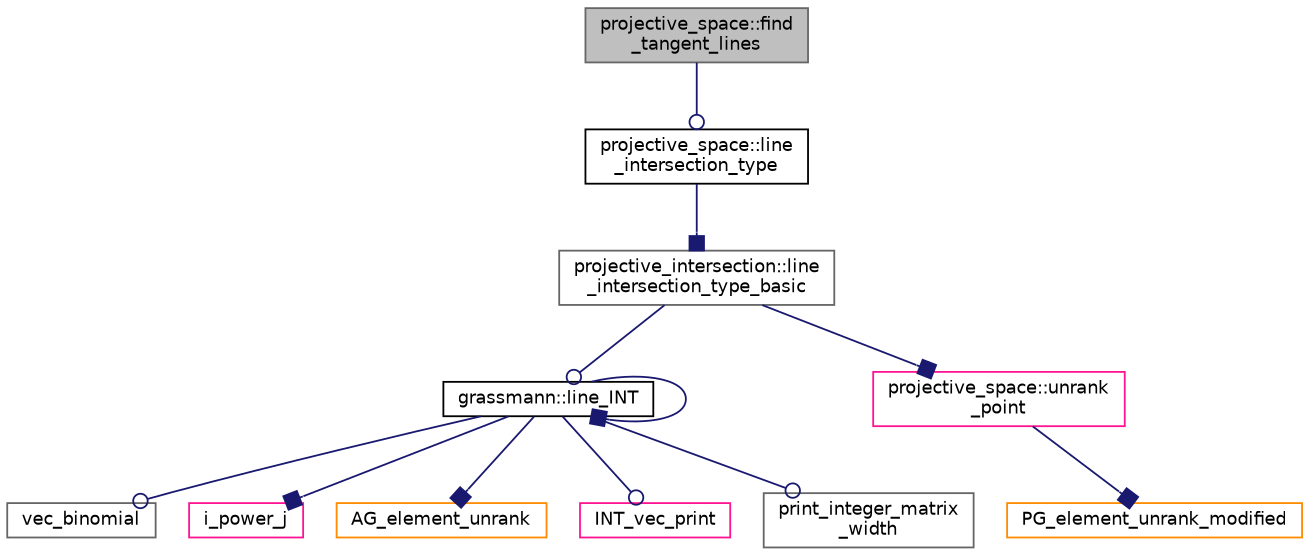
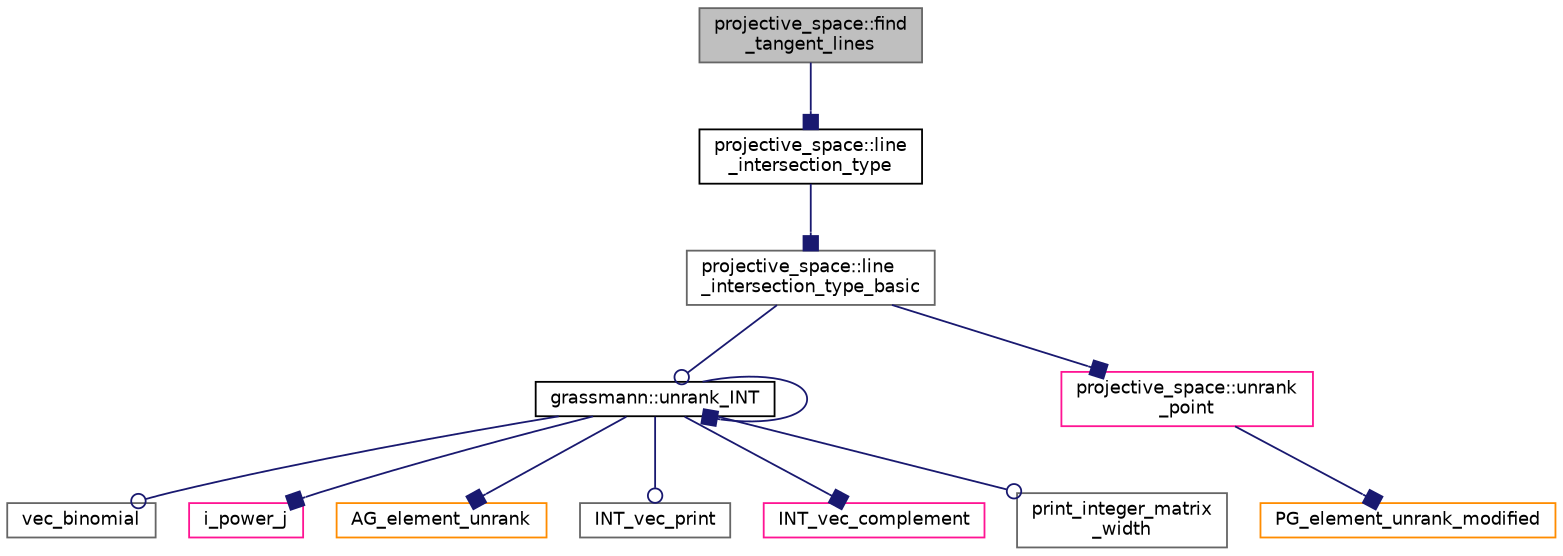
edge "projective_space::find _tangent_lines" -> "projective_space::line _intersection_type": arrowhead odot -> box
node "projective_intersection::line _intersection_type_basic": label "projective_intersection::line _intersection_type_basic" -> "projective_space::line _intersection_type_basic"
node "grassmann::line_INT": label "grassmann::line_INT" -> "grassmann::unrank_INT"
node "INT_vec_print": color deeppink -> gray40
node "INT_vec_complement": added
